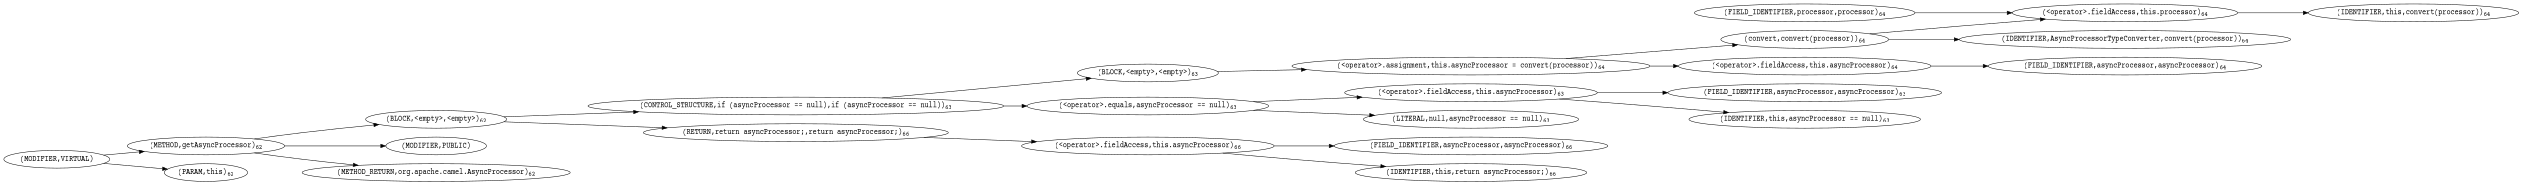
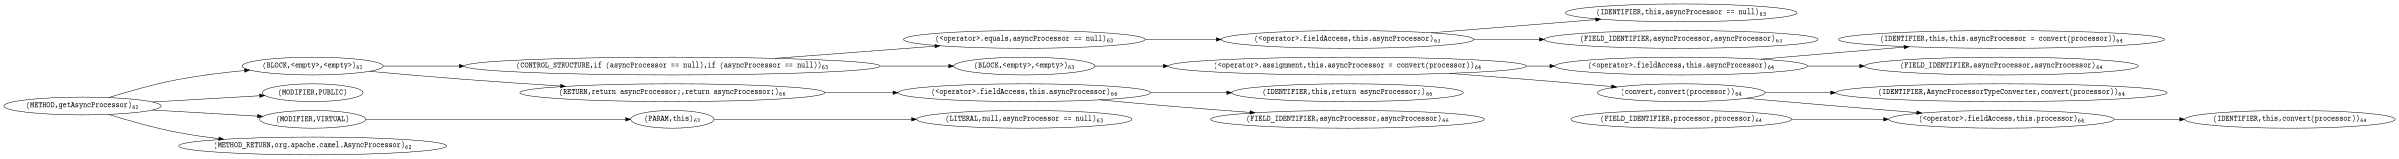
node "(IDENTIFIER,this,this.asyncProcessor = convert(processor))": added
edge "(<operator>.equals,asyncProcessor == null)" -> "(LITERAL,null,asyncProcessor == null)": now "(PARAM,this)" -> "(LITERAL,null,asyncProcessor == null)"
edge "(MODIFIER,VIRTUAL)" -> "(METHOD,getAsyncProcessor)": reversed
